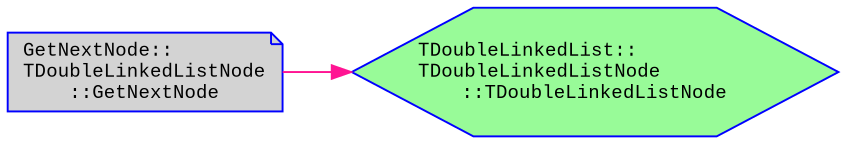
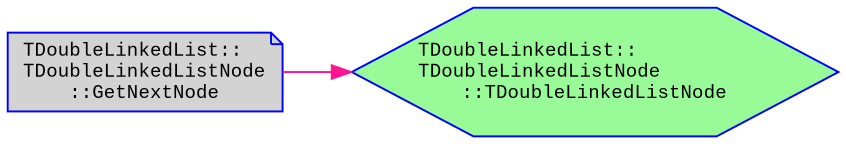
node "GetNextNode:: TDoubleLinkedListNode ::GetNextNode": label "GetNextNode:: TDoubleLinkedListNode ::GetNextNode" -> "TDoubleLinkedList:: TDoubleLinkedListNode ::GetNextNode"
